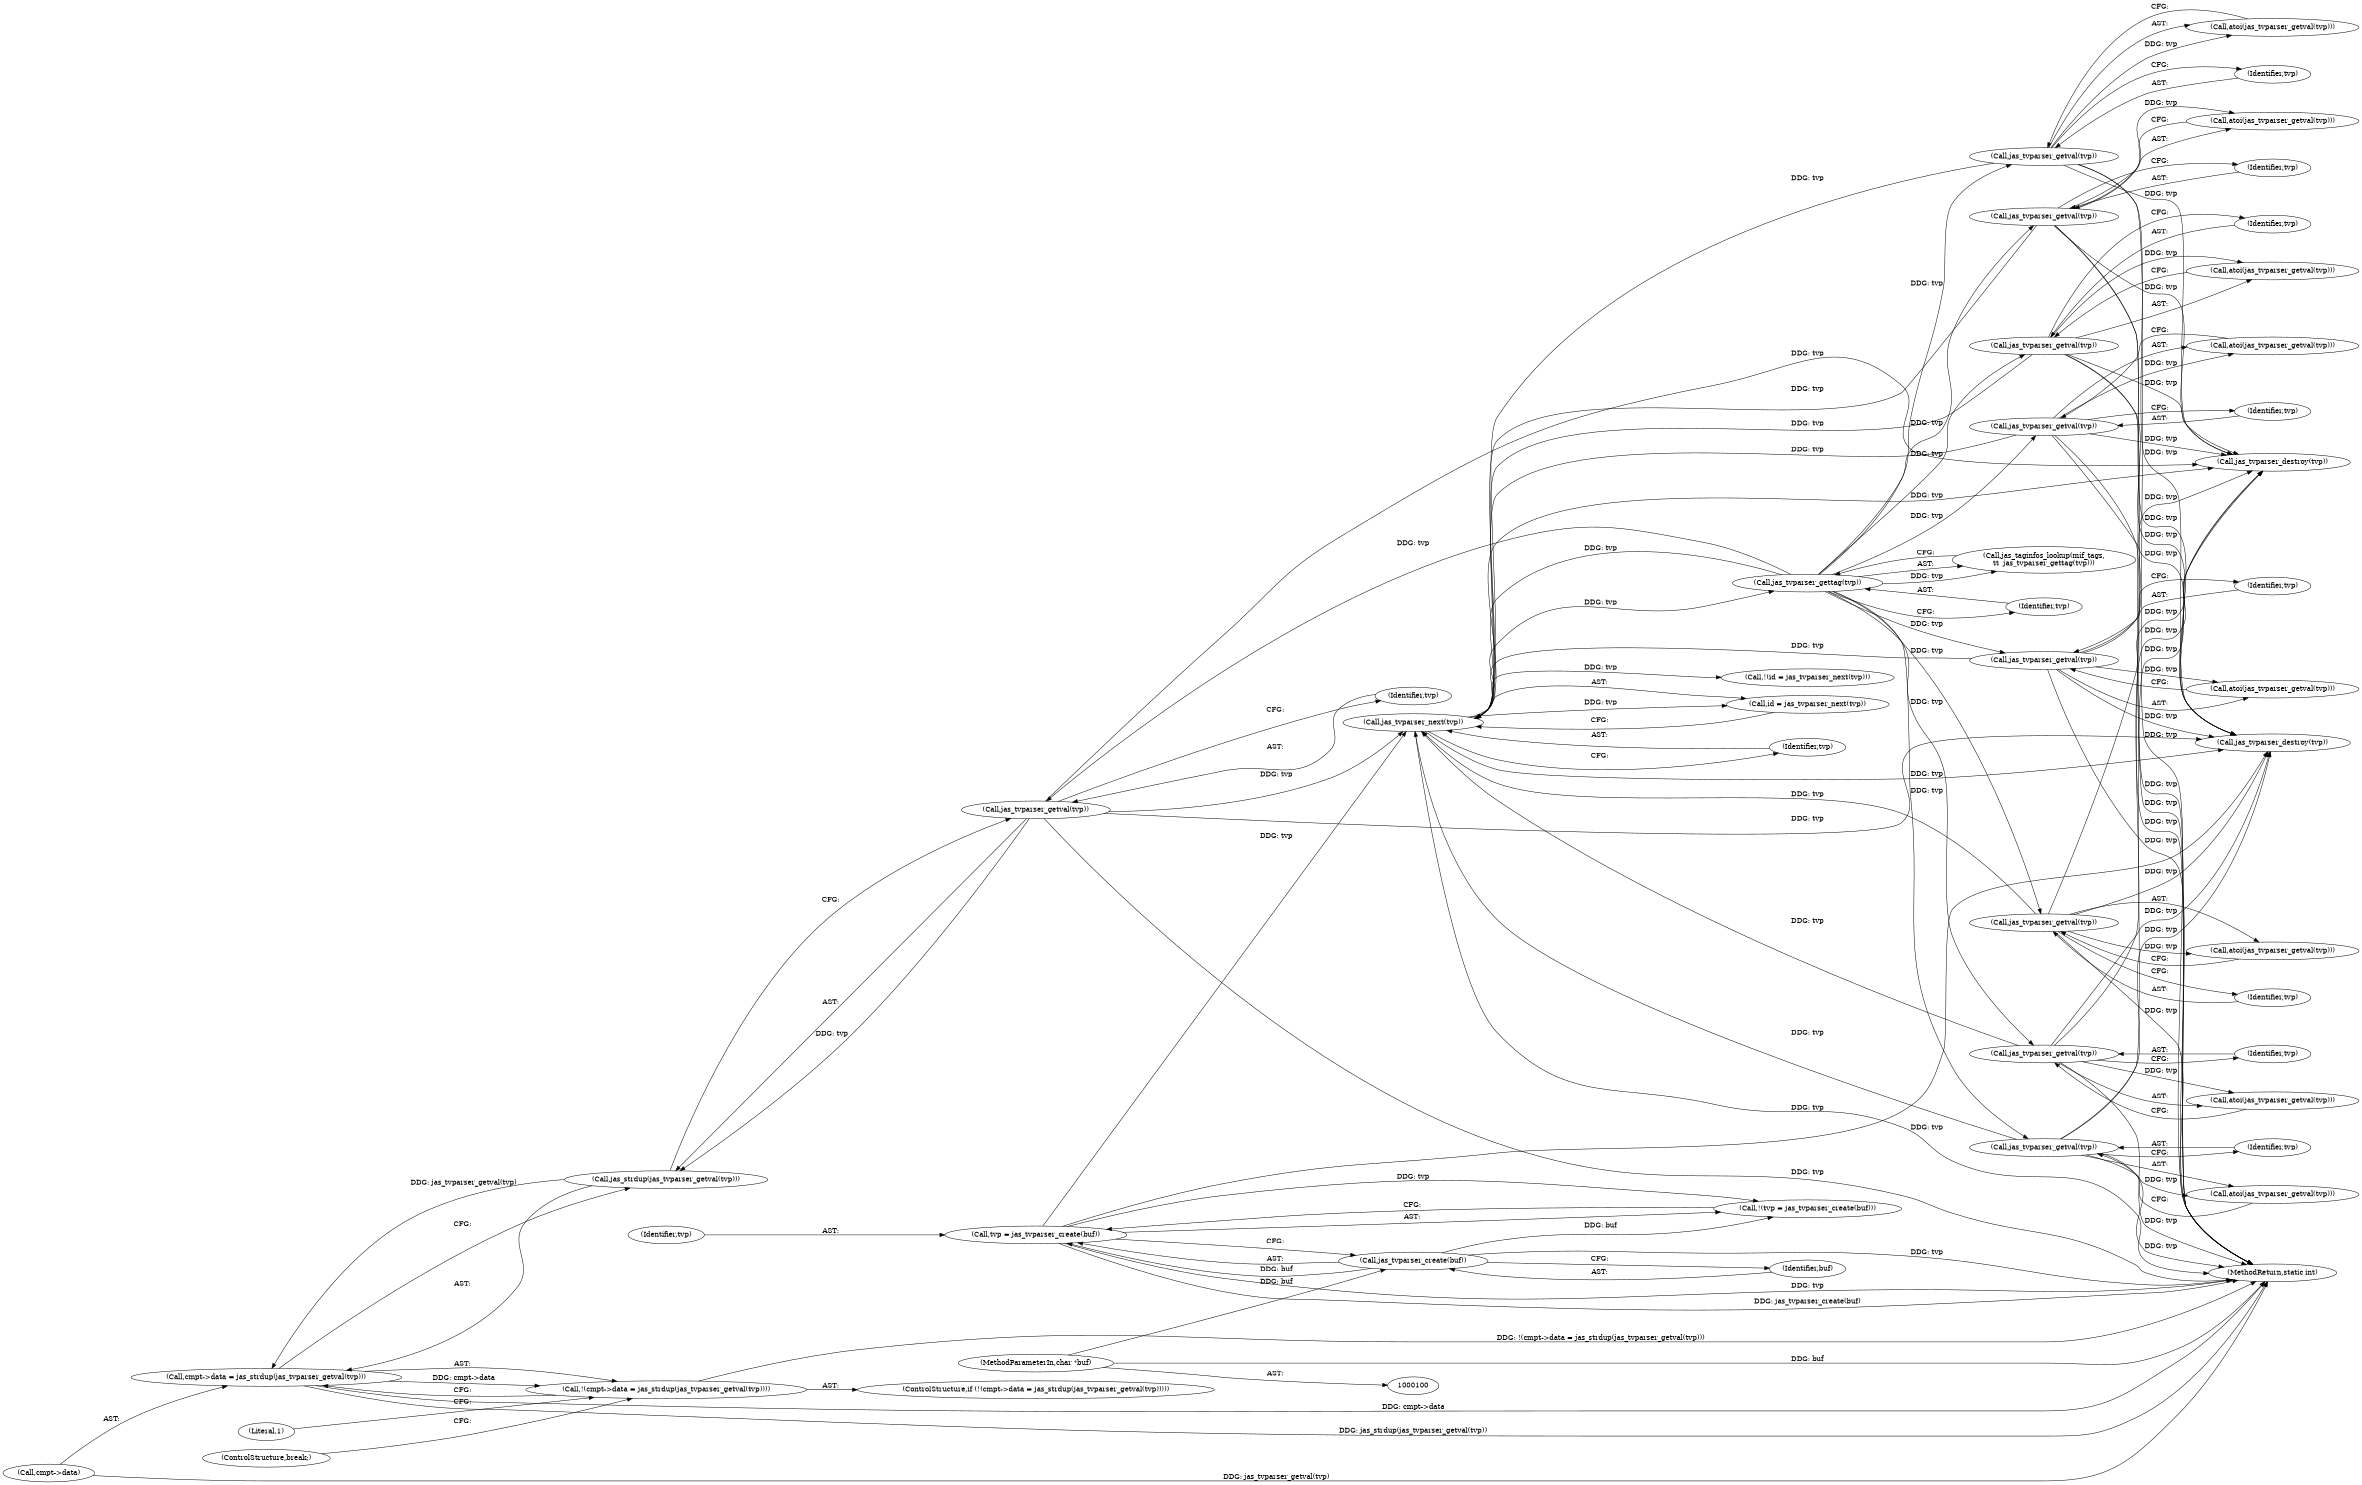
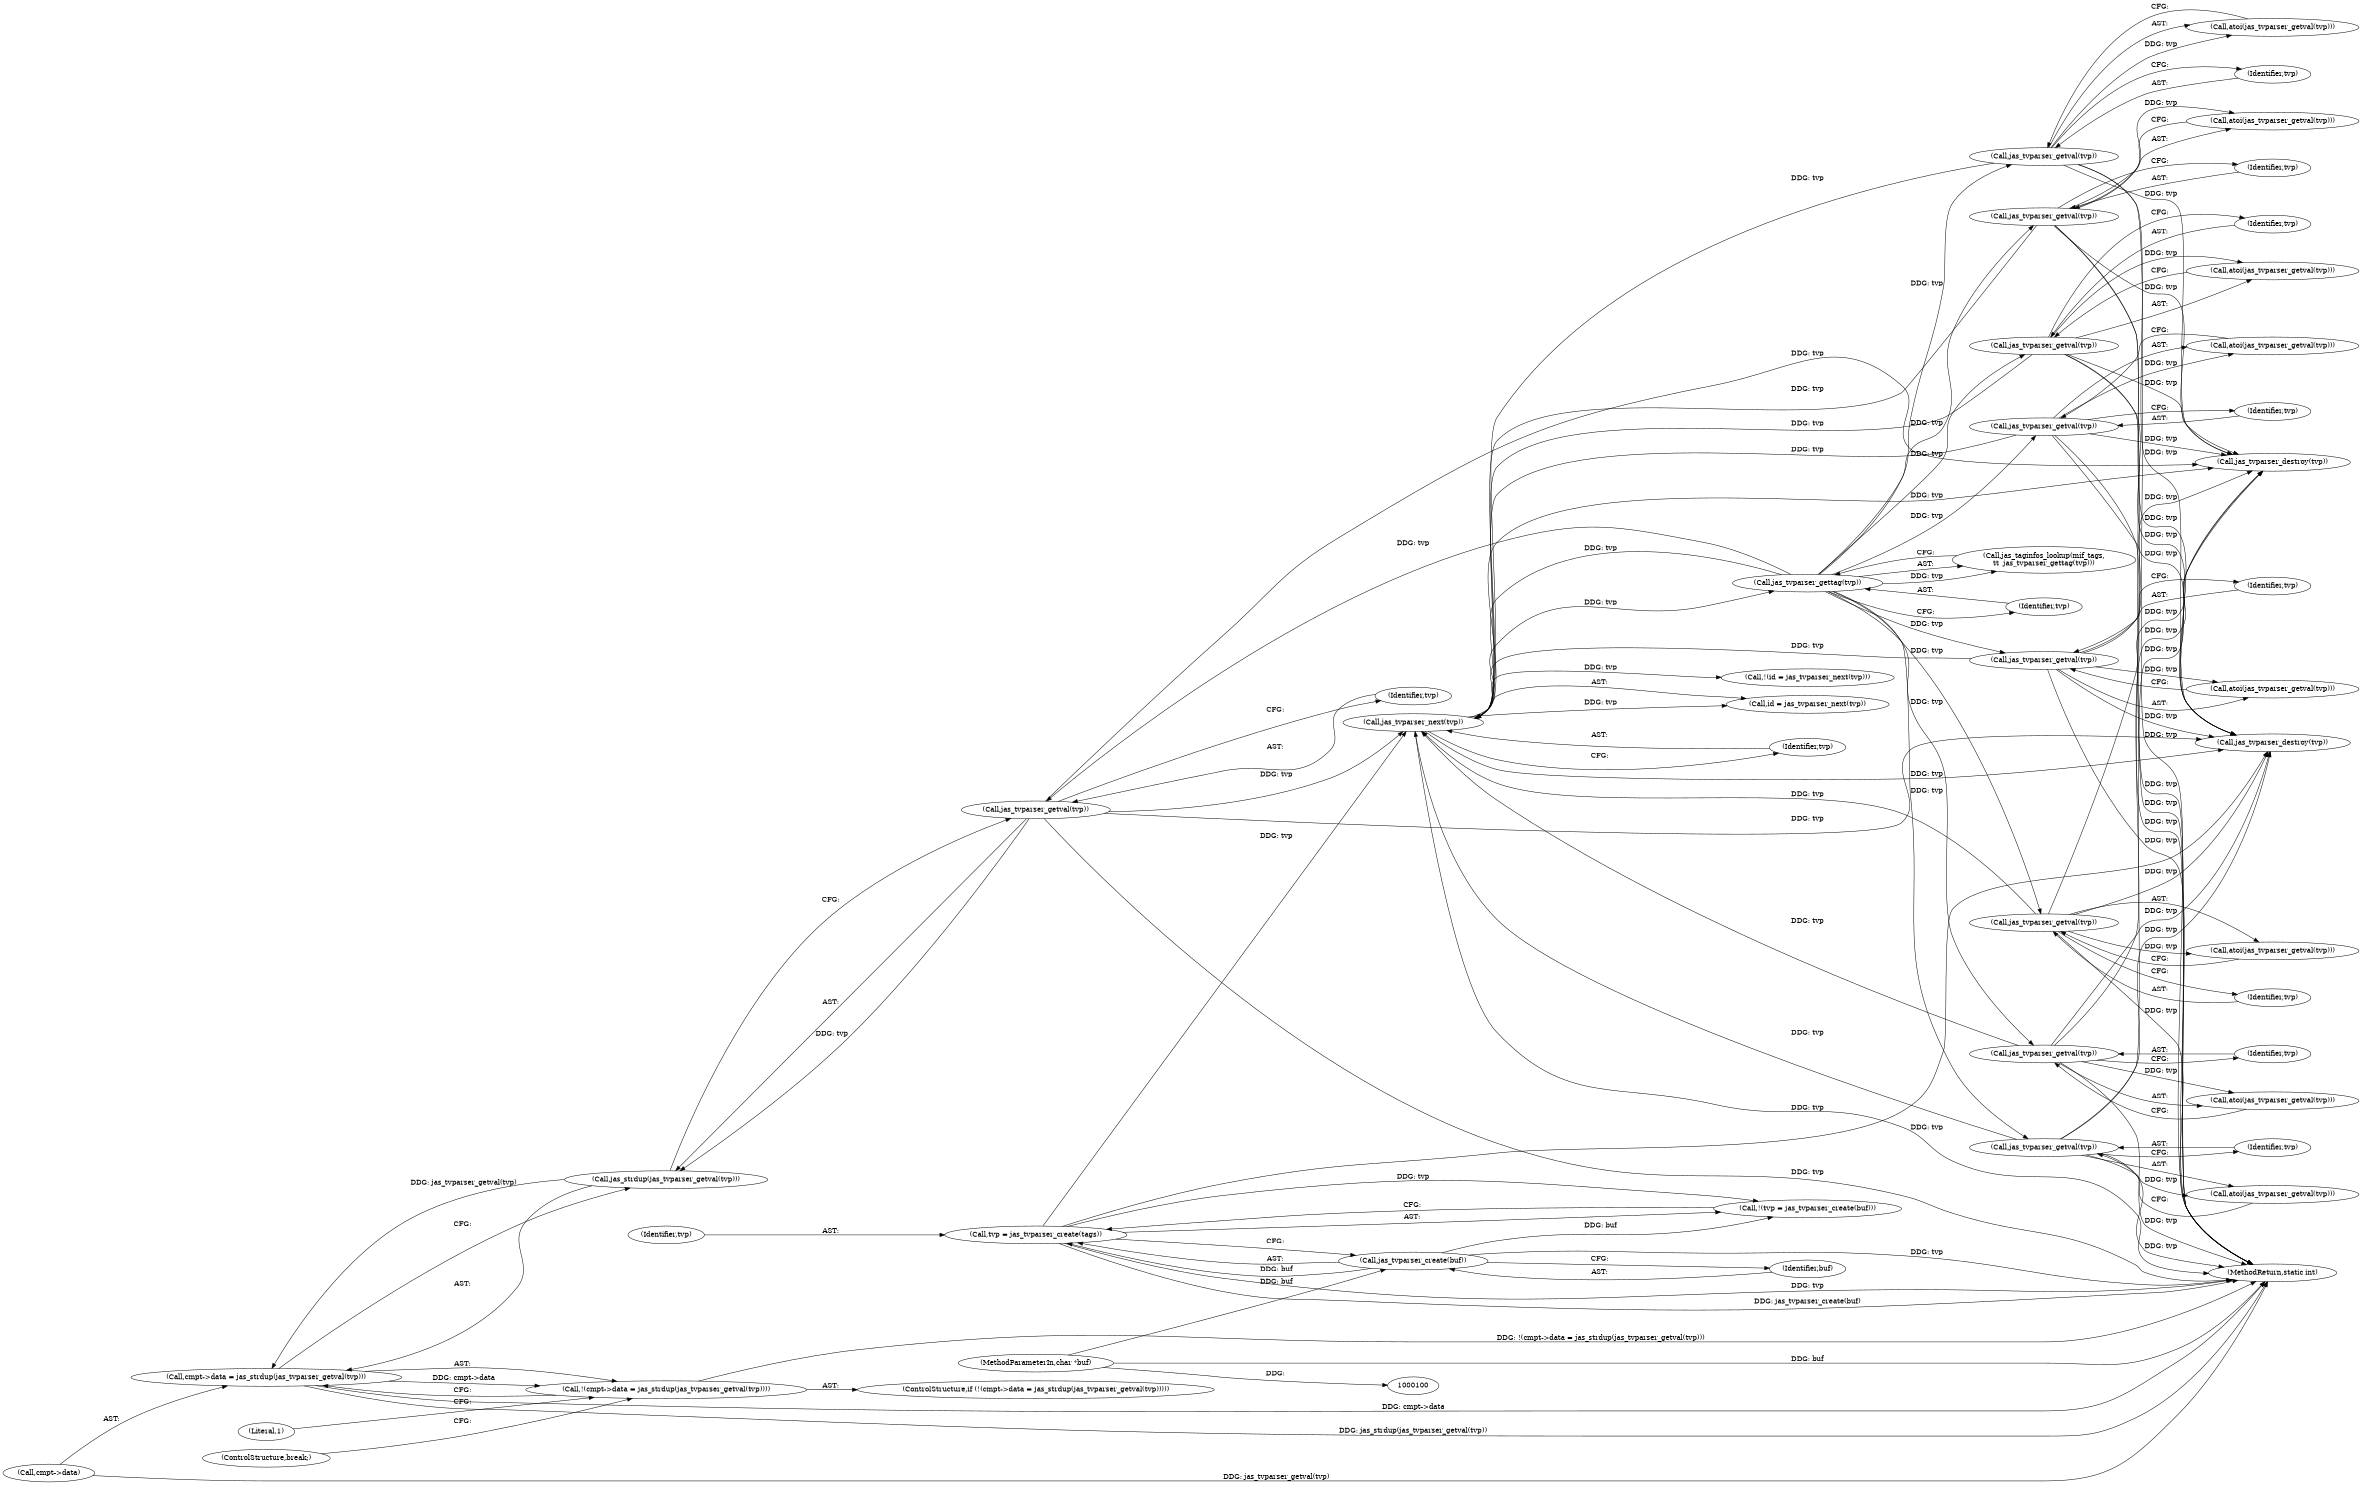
edge "(Call,id = jas_tvparser_next(tvp))" -> "(Call,jas_tvparser_next(tvp))": removed, label "CFG:"
node "(Call,tvp = jas_tvparser_create(buf))": label "(Call,tvp = jas_tvparser_create(buf))" -> "(Call,tvp = jas_tvparser_create(tags))"
edge "(MethodParameterIn,char *buf)" -> "1000100": label "AST: " -> "DDG: "
